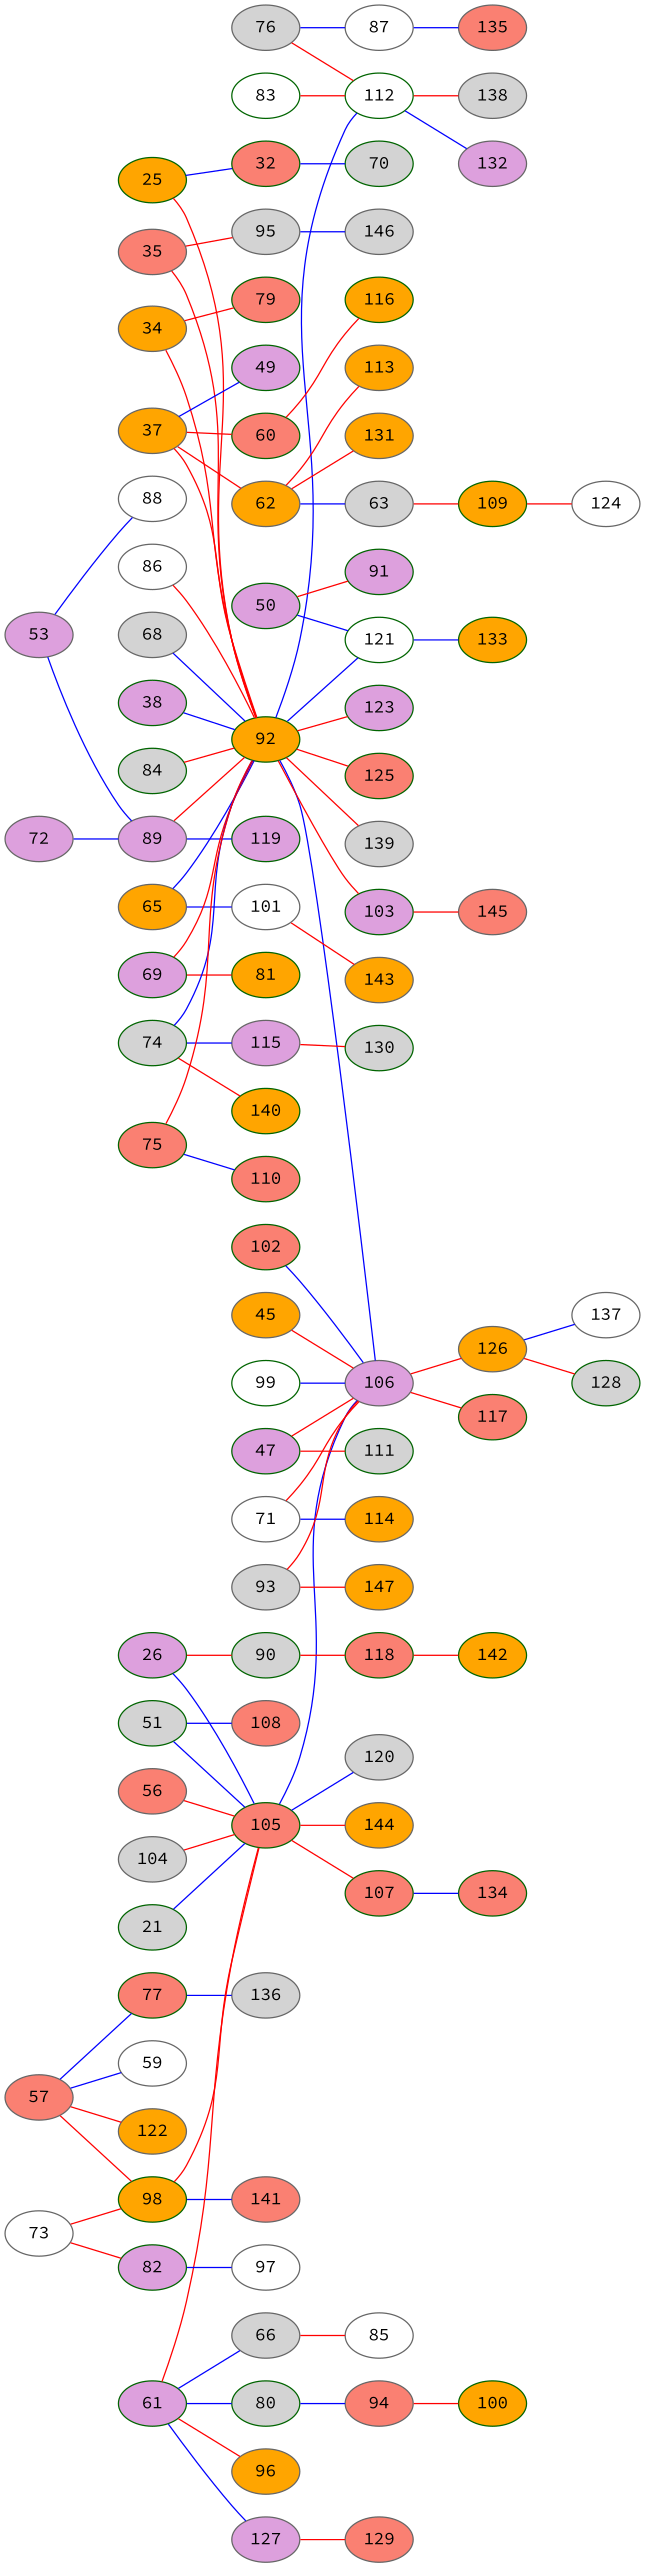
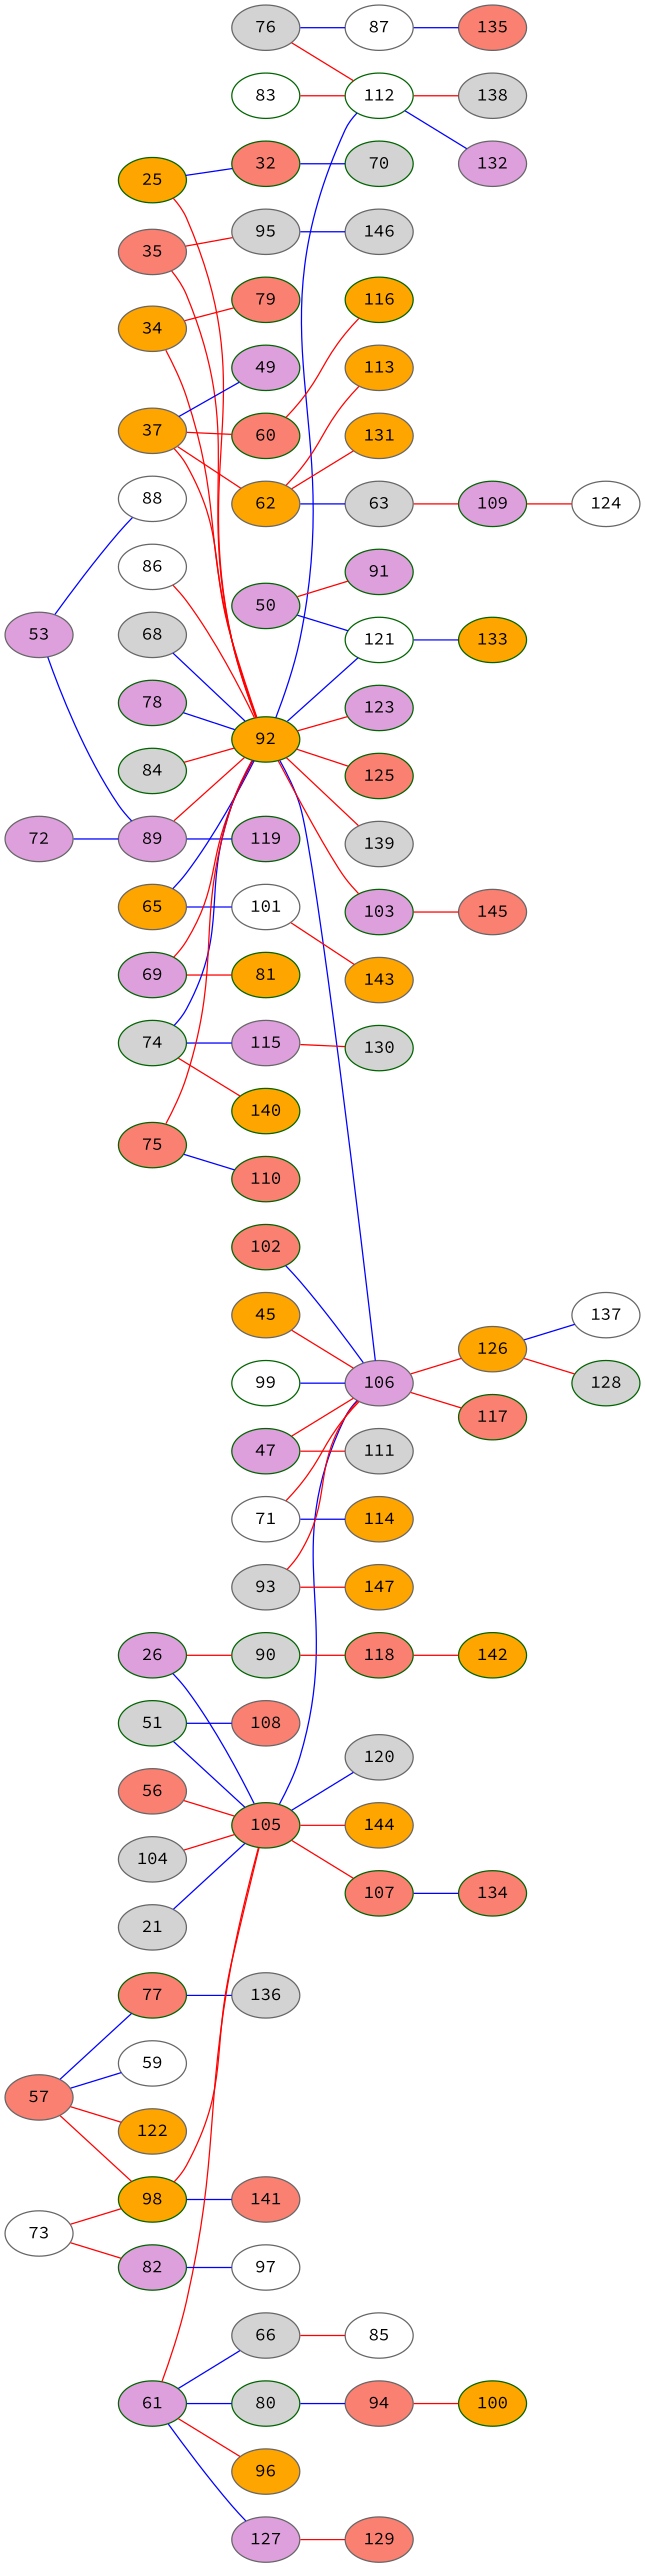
node "109": fillcolor orange -> plum
node "38": label "38" -> "78"
node "111": color darkgreen -> gray40
node "21": color darkgreen -> gray40
